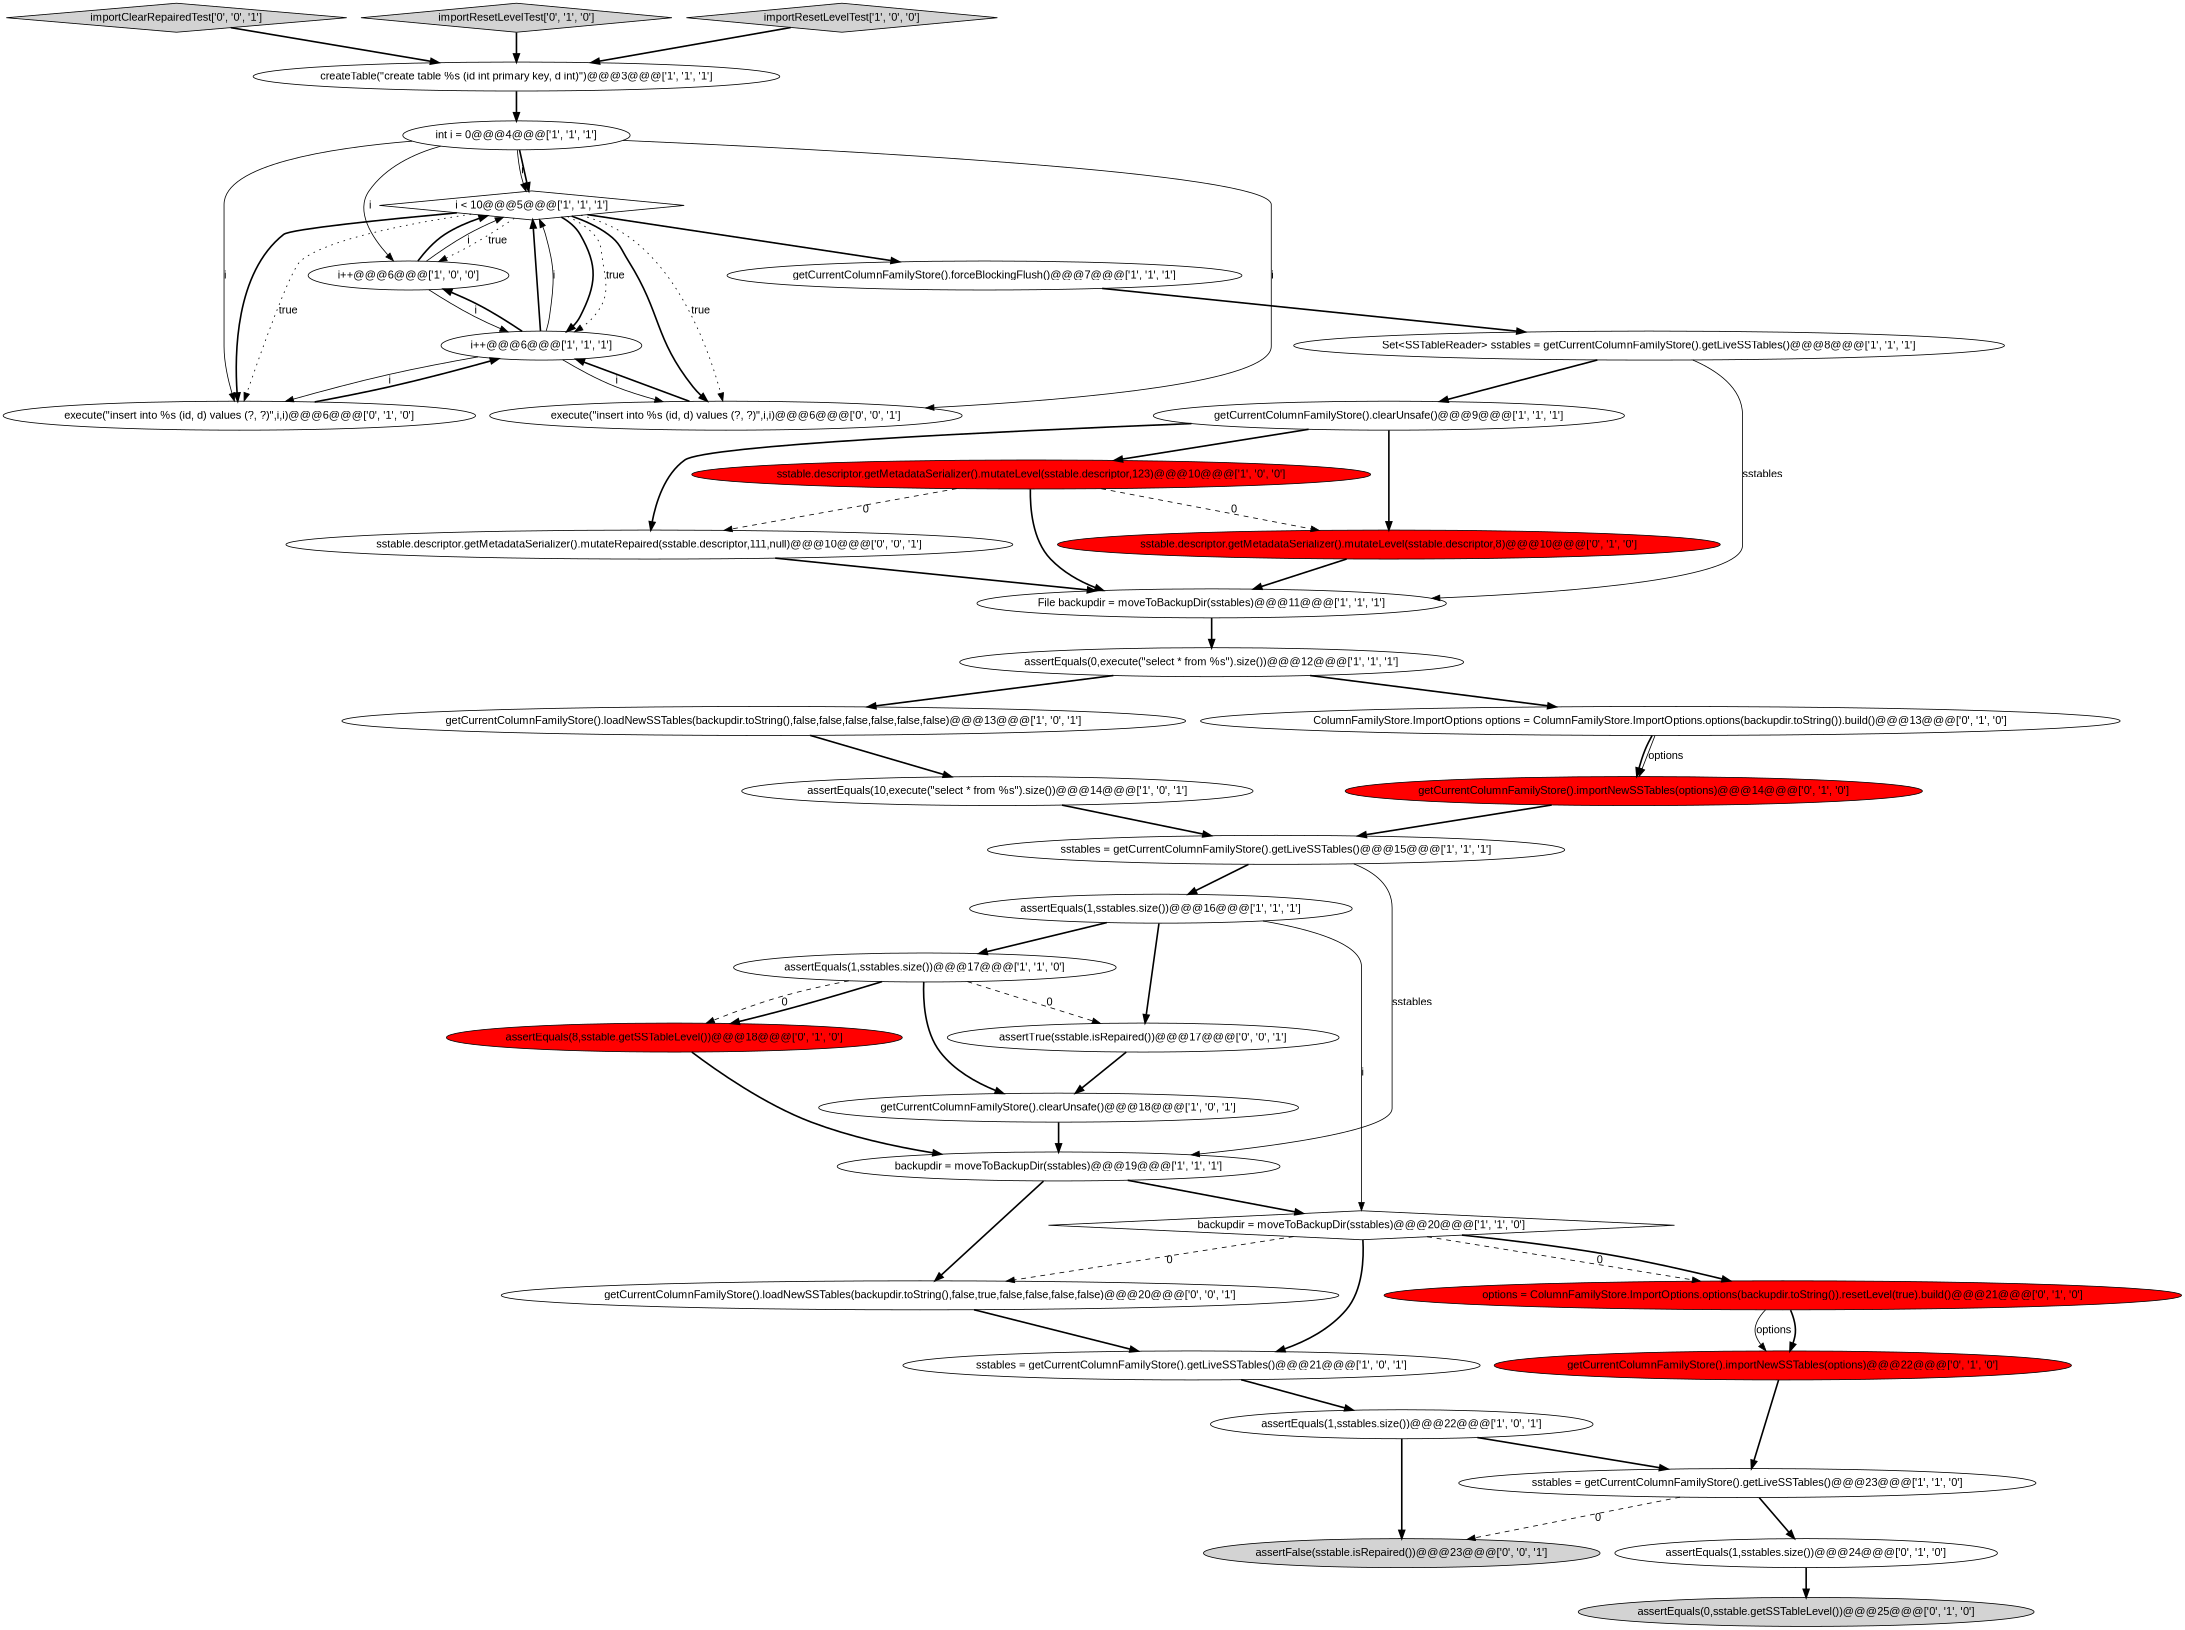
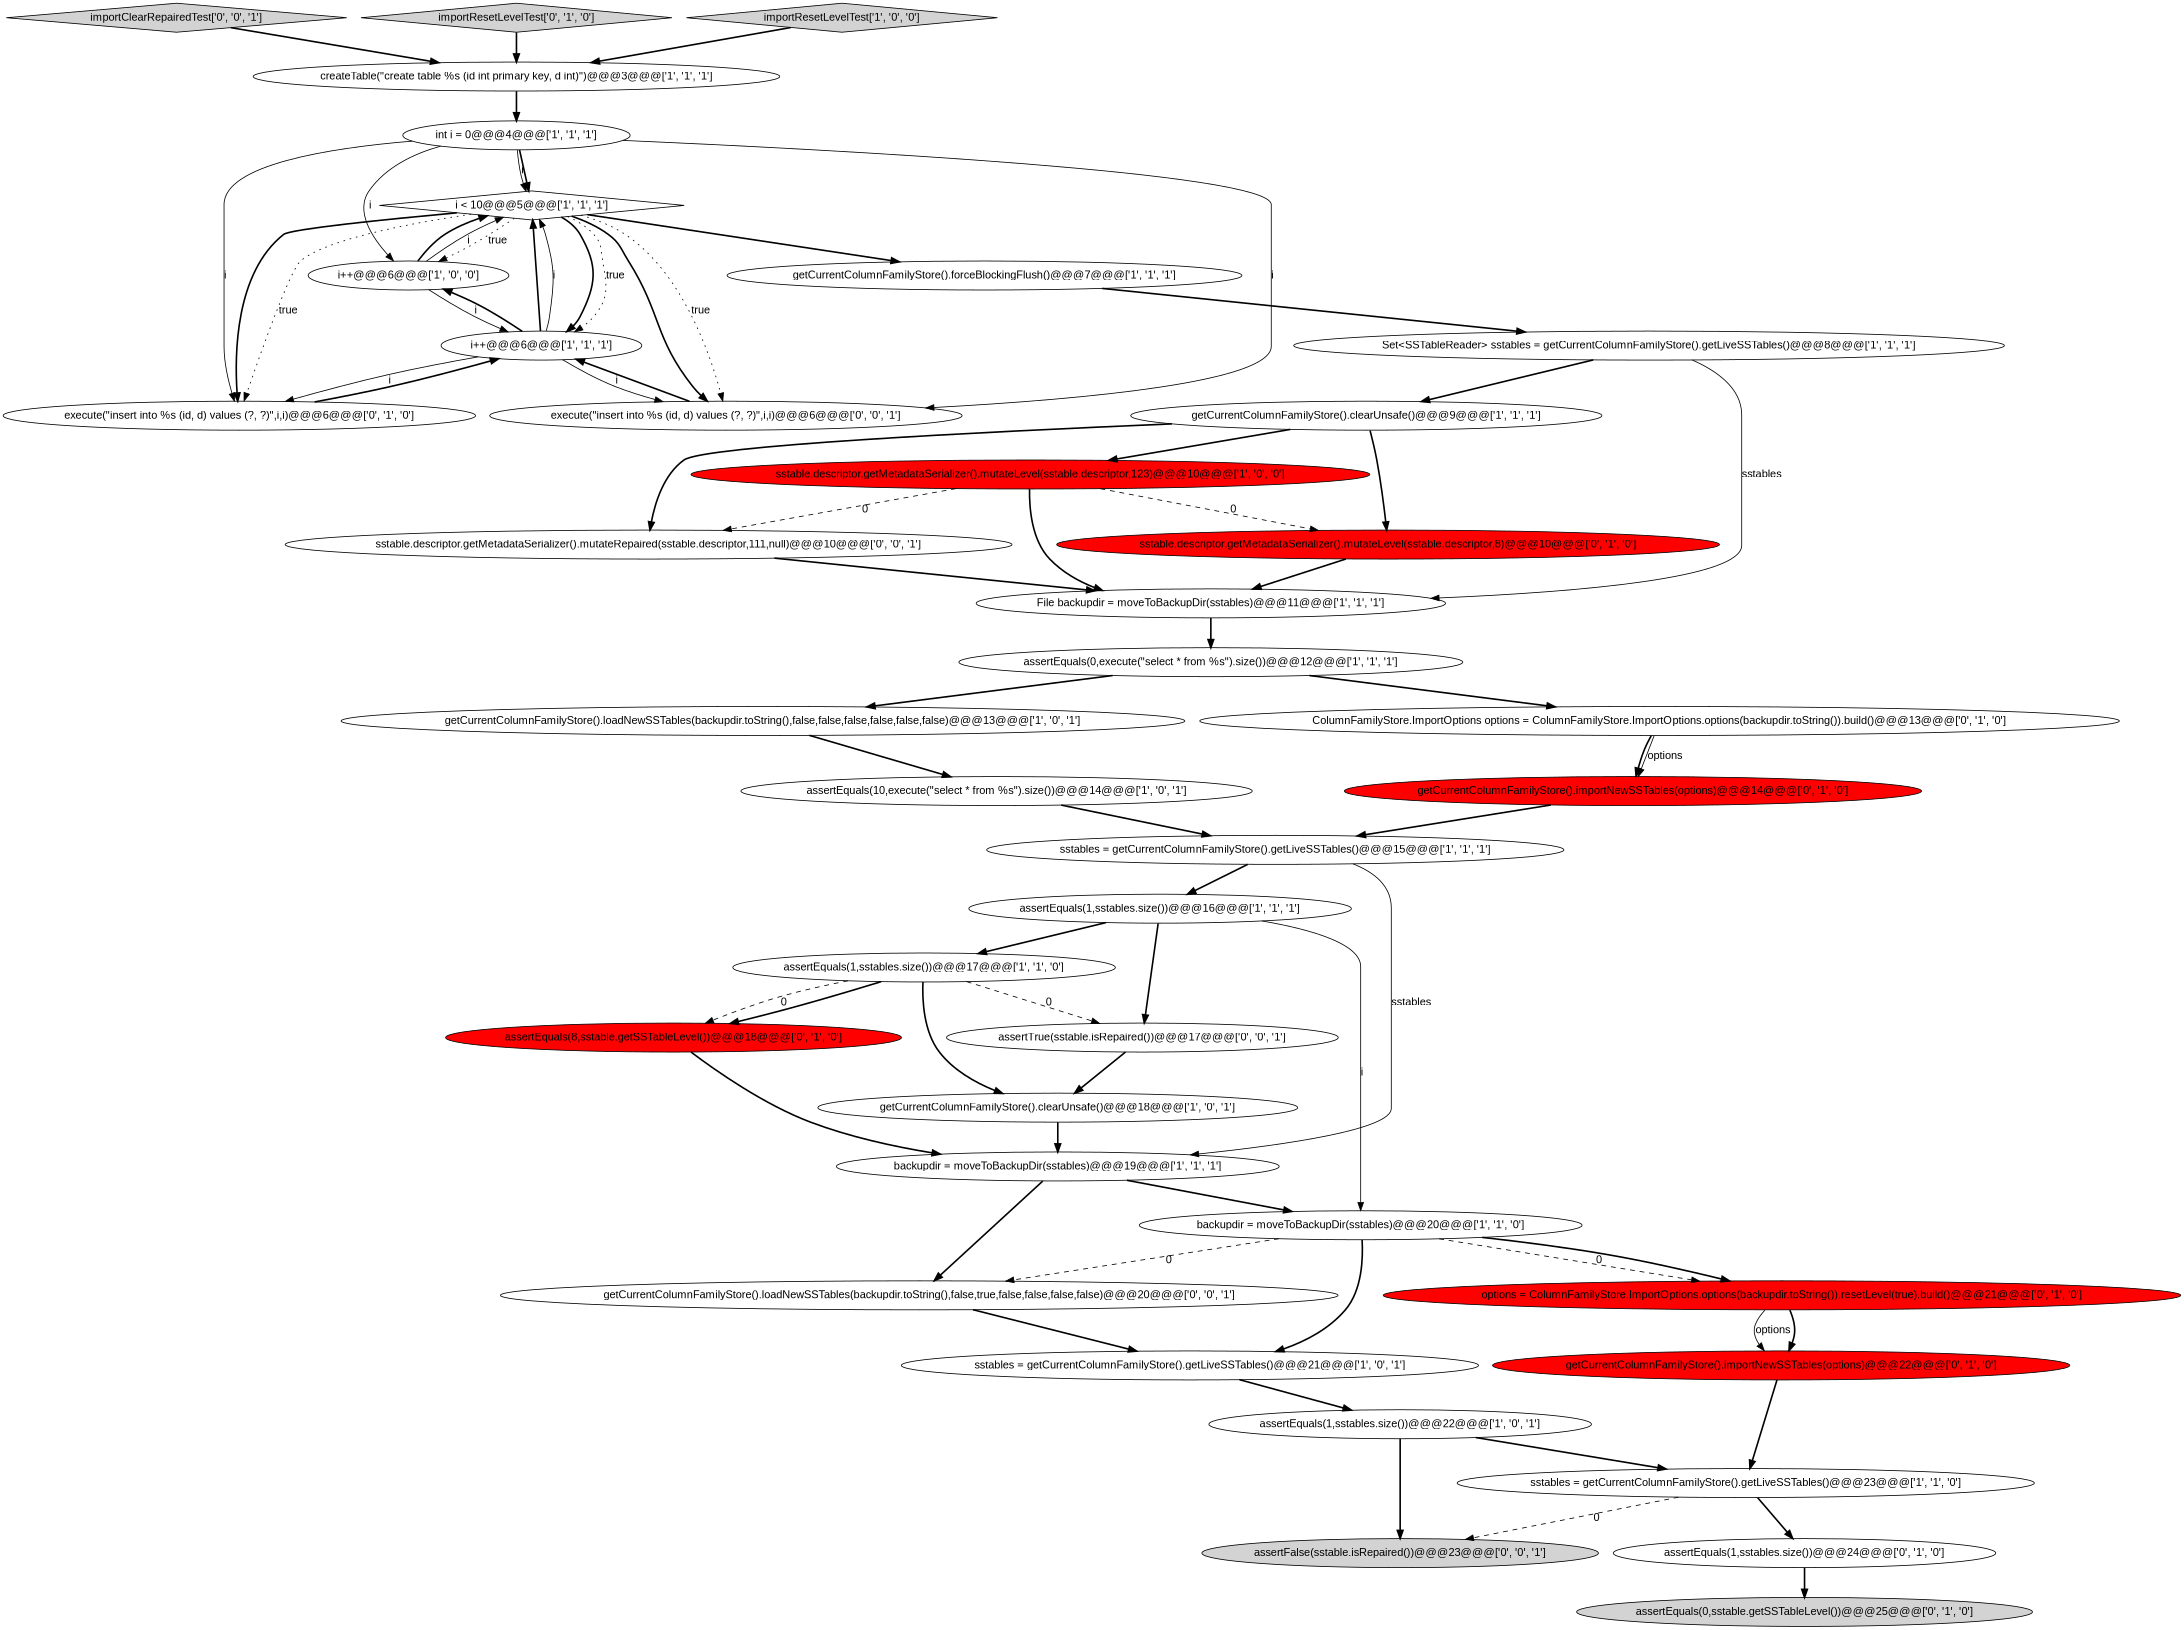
node "backupdir = moveToBackupDir(sstables)@@@20@@@['1', '1', '0']": shape diamond -> ellipse
